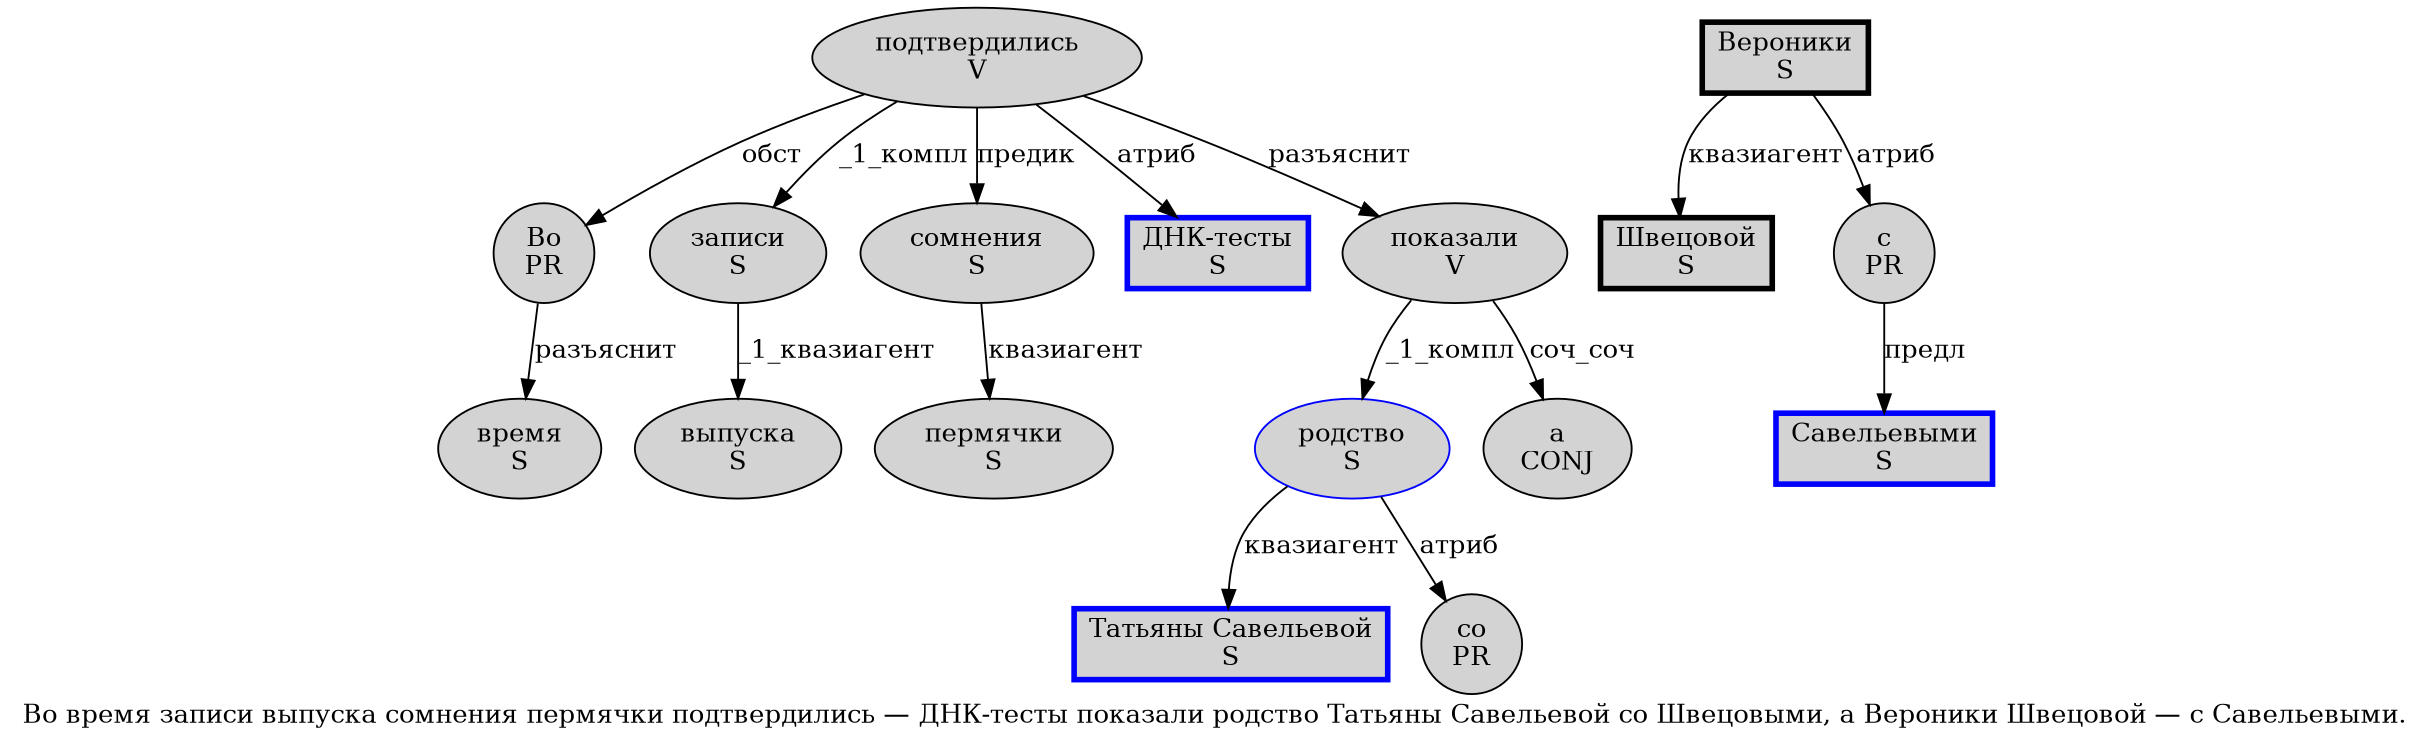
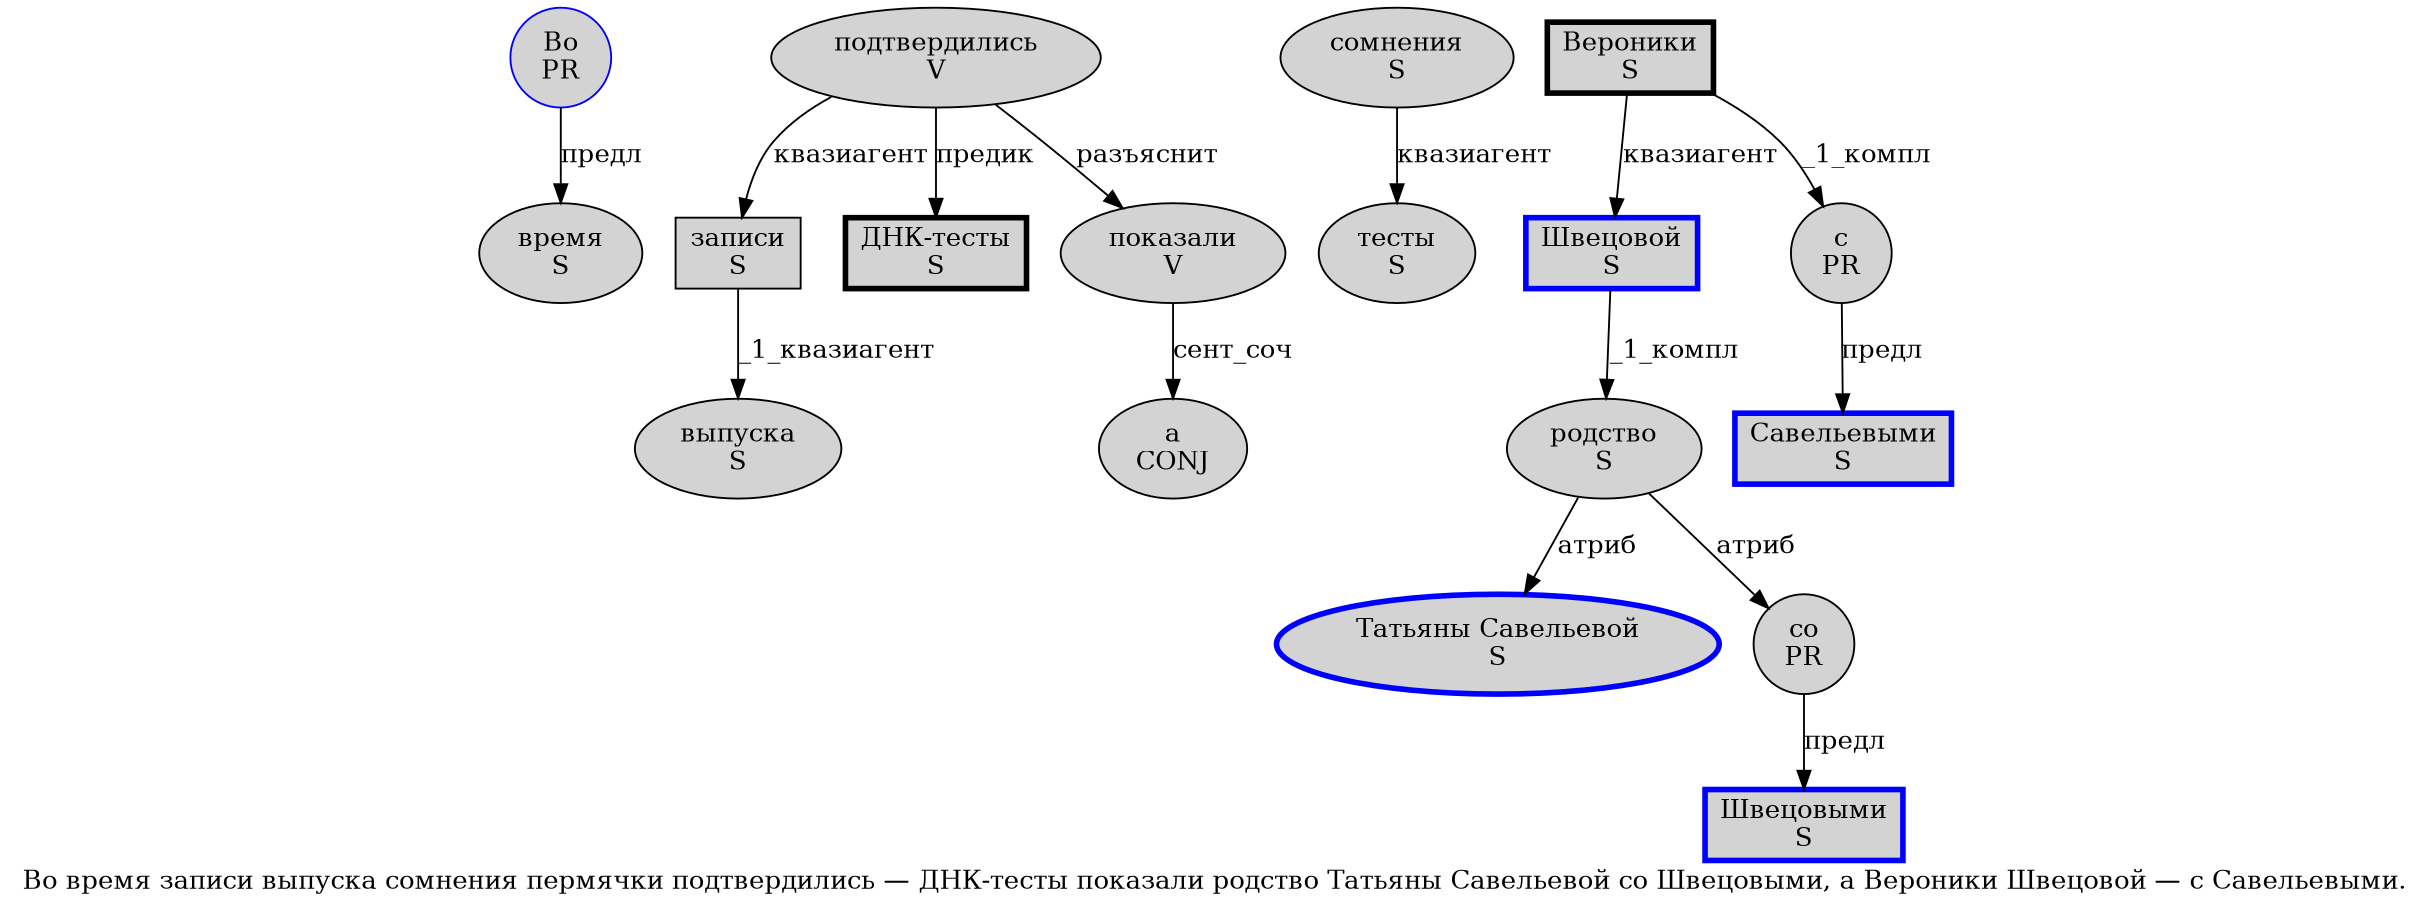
edge "подтвердились V" -> "сомнения S": removed, label "предик"
edge "подтвердились V" -> "Во PR": removed, label "обст"
edge "подтвердились V" -> "записи S": label "_1_компл" -> "квазиагент"
edge "подтвердились V" -> "ДНК-тесты S": label "атриб" -> "предик"
edge "Вероники S" -> "с PR": label "атриб" -> "_1_компл"
node "Во PR": color black -> blue
node "записи S": shape ellipse -> box
node "ДНК-тесты S": color blue -> black
node "Швецовой S": color black -> blue
edge "показали V" -> "родство S": now "Швецовой S" -> "родство S"
edge "Во PR" -> "время S": label "разъяснит" -> "предл"
edge "показали V" -> "а CONJ": label "соч_соч" -> "сент_соч"
node "пермячки S": label "пермячки S" -> "тесты S"
node "родство S": color blue -> black
edge "родство S" -> "Татьяны Савельевой S": label "квазиагент" -> "атриб"
node "Татьяны Савельевой S": shape box -> ellipse
node "Швецовыми S": added
